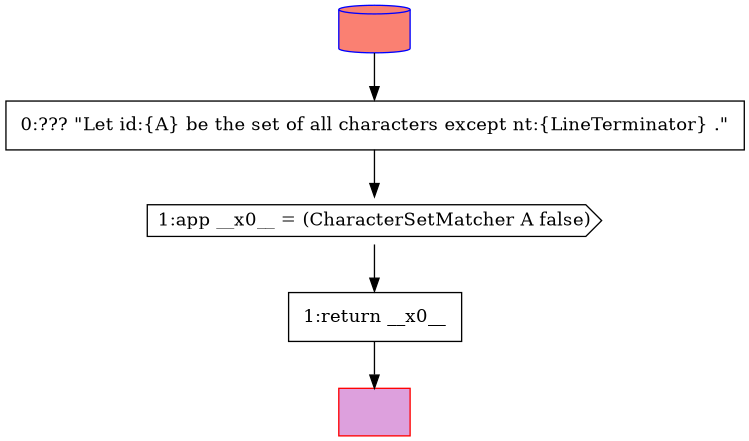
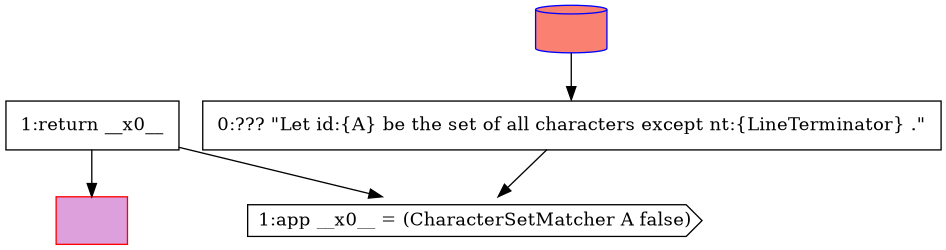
edge "1:app __x0__ = (CharacterSetMatcher A false)" -> "1:return __x0__": reversed
